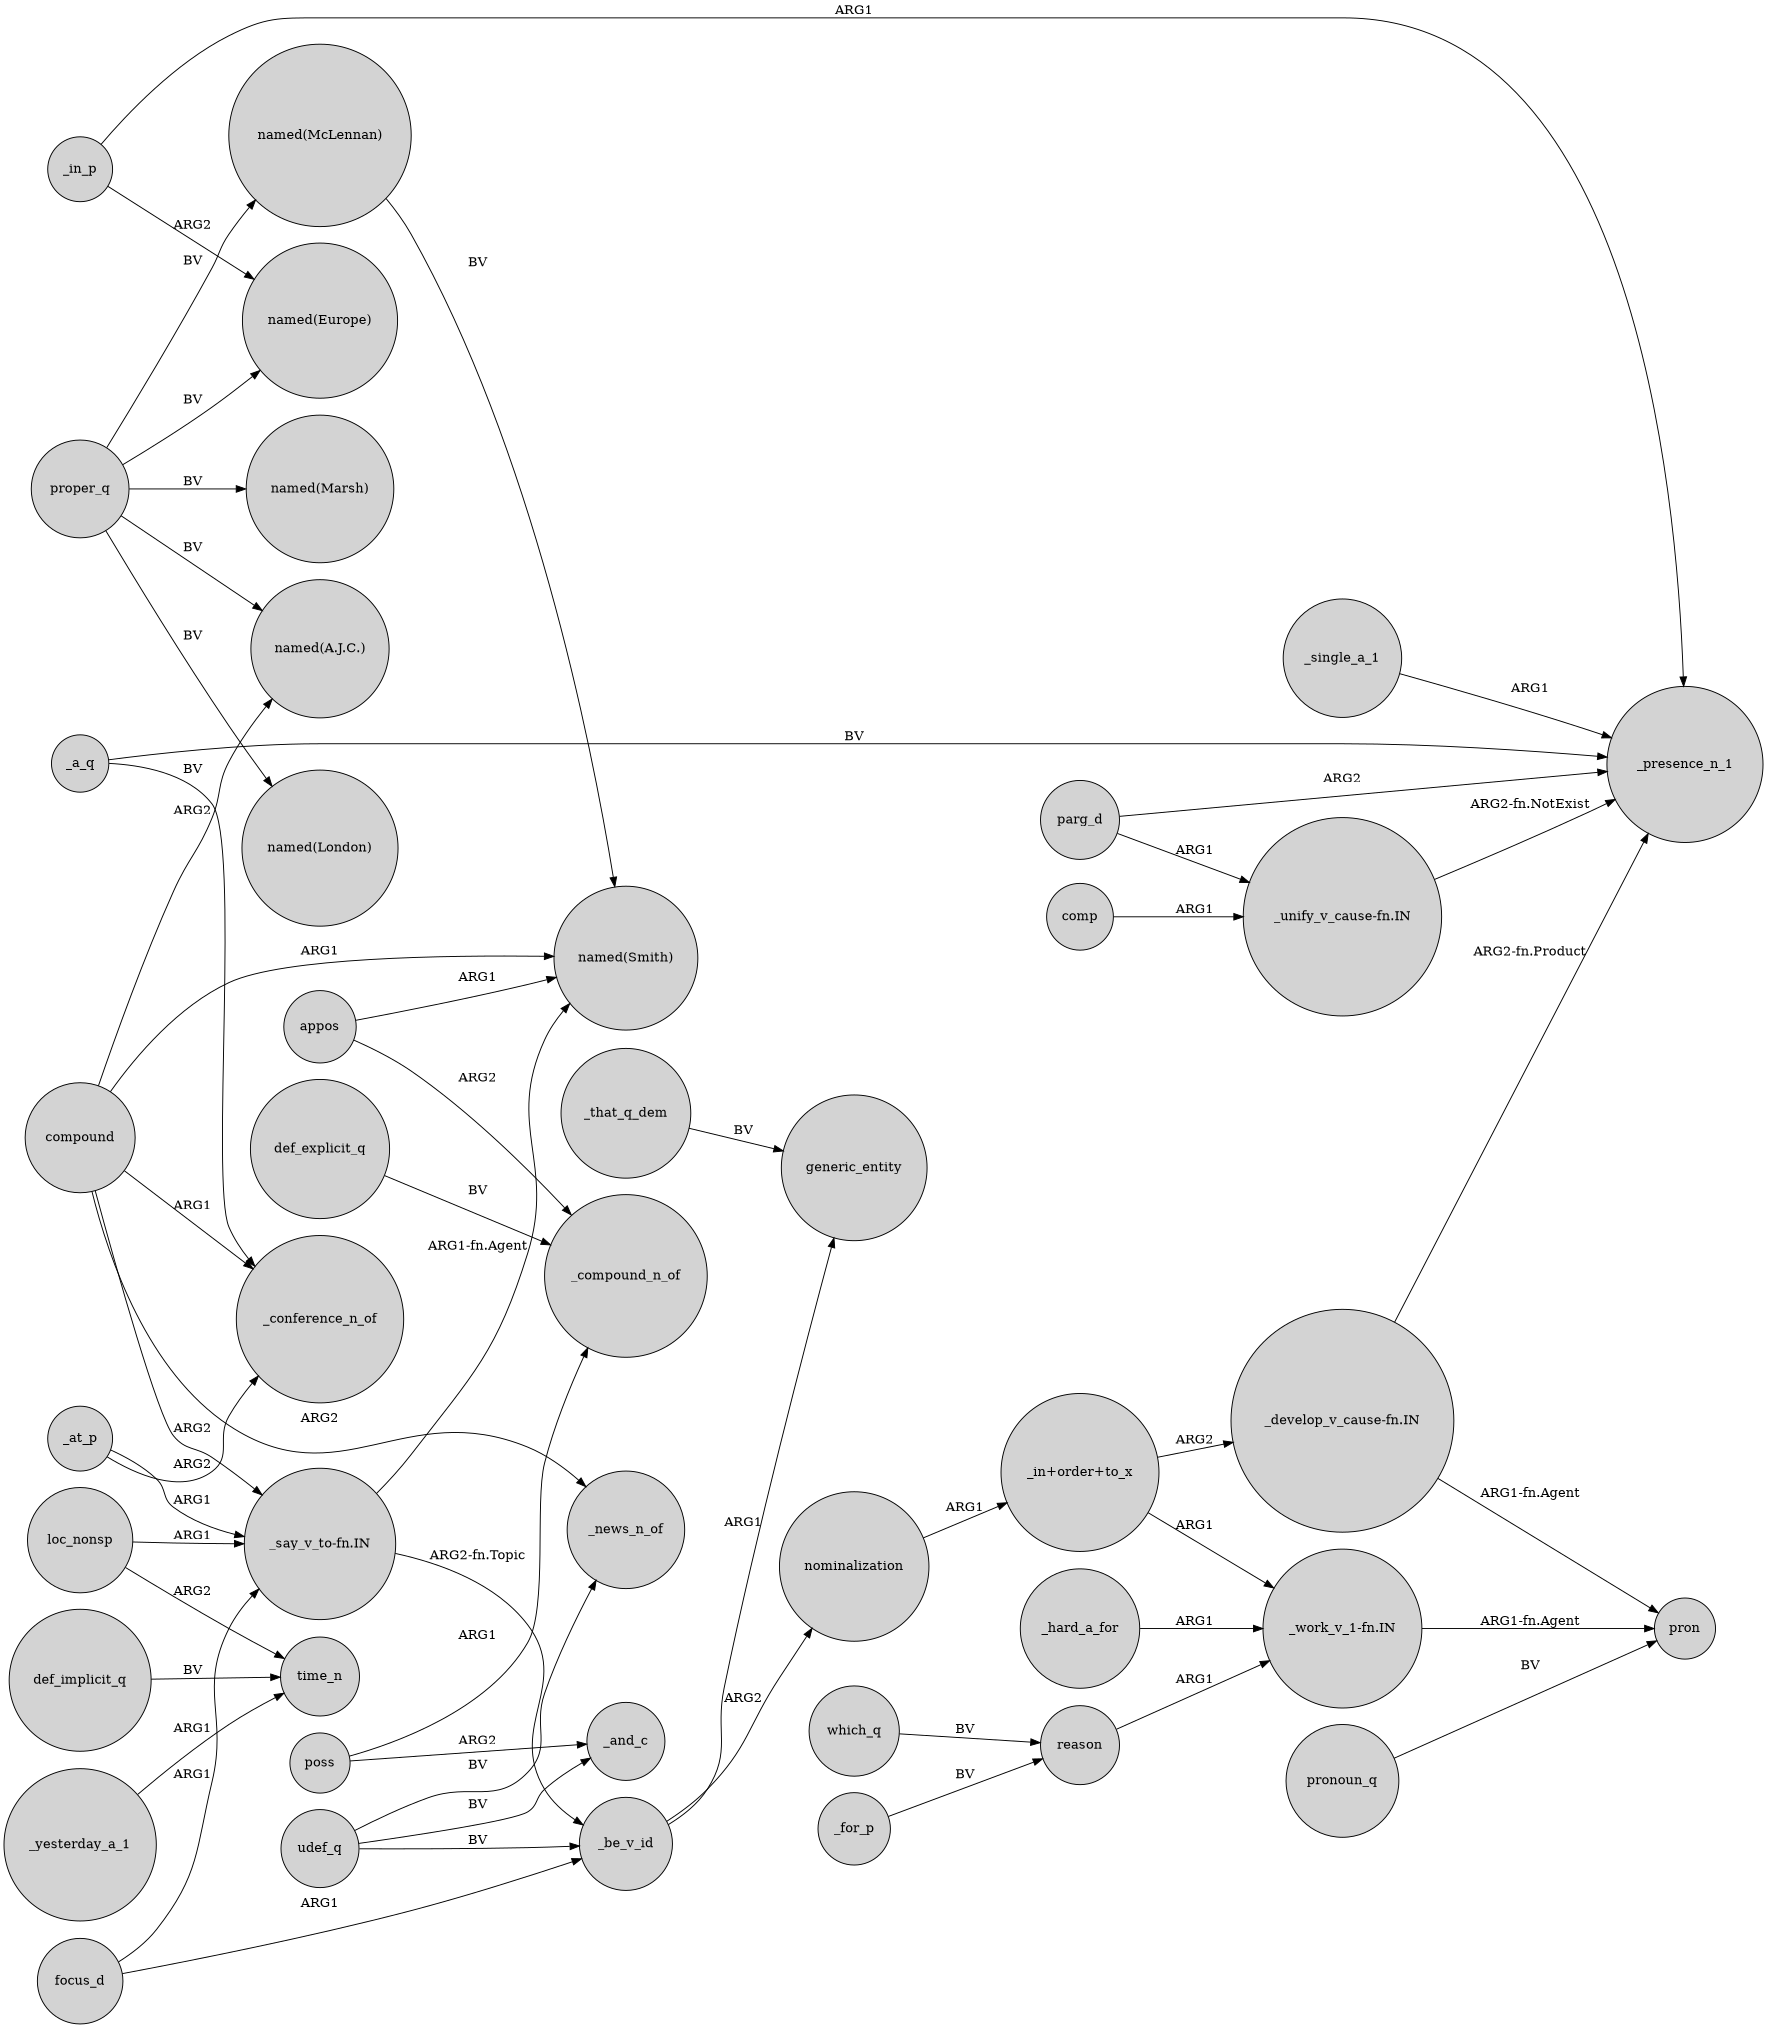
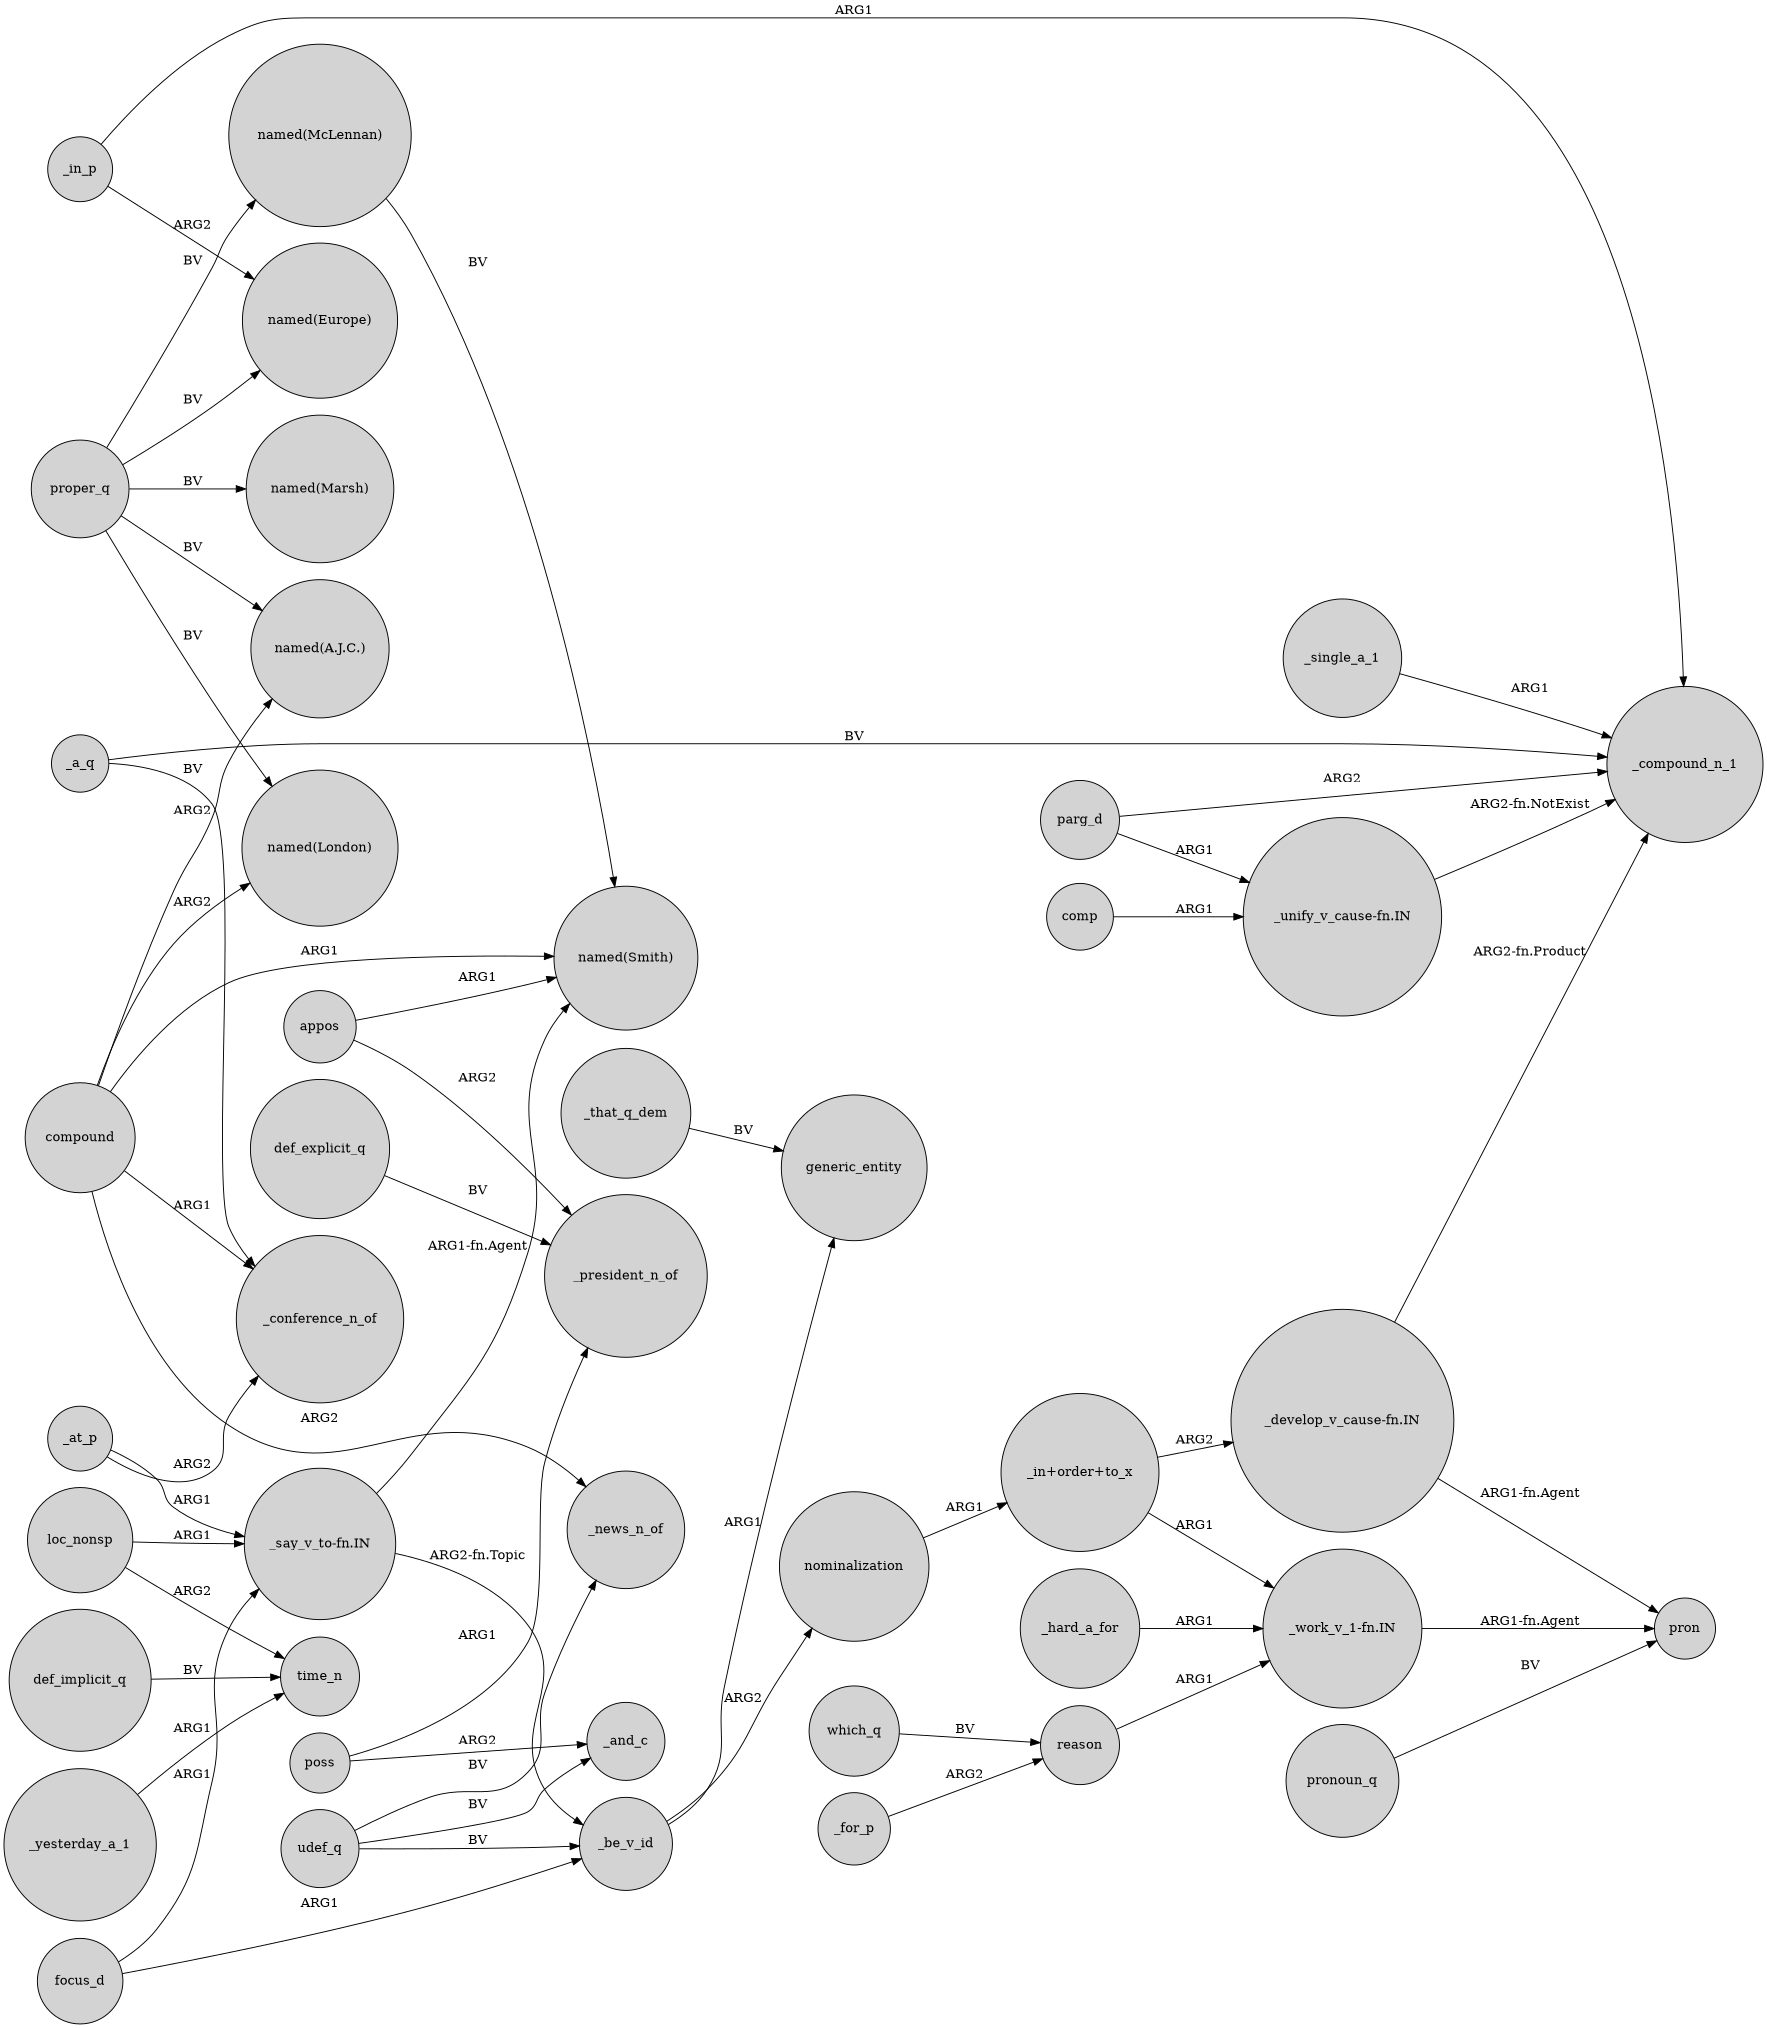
node "_presence_n_1": label "_presence_n_1" -> "_compound_n_1"
node "_compound_n_of": label "_compound_n_of" -> "_president_n_of"
edge "compound" -> "_say_v_to-fn.IN": now "compound" -> "named(London)"
edge "_for_p" -> "reason": label "BV" -> "ARG2"
